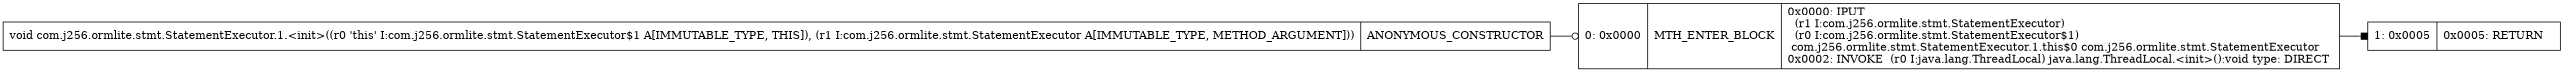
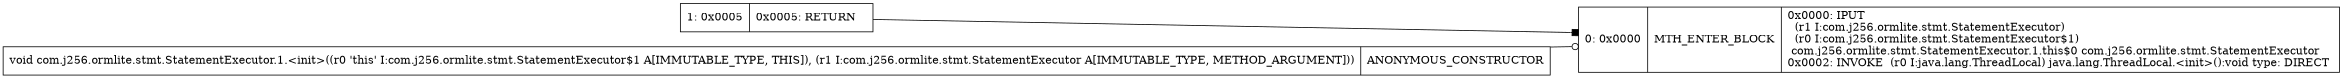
edge "0: 0x0000" -> "1: 0x0005": reversed
